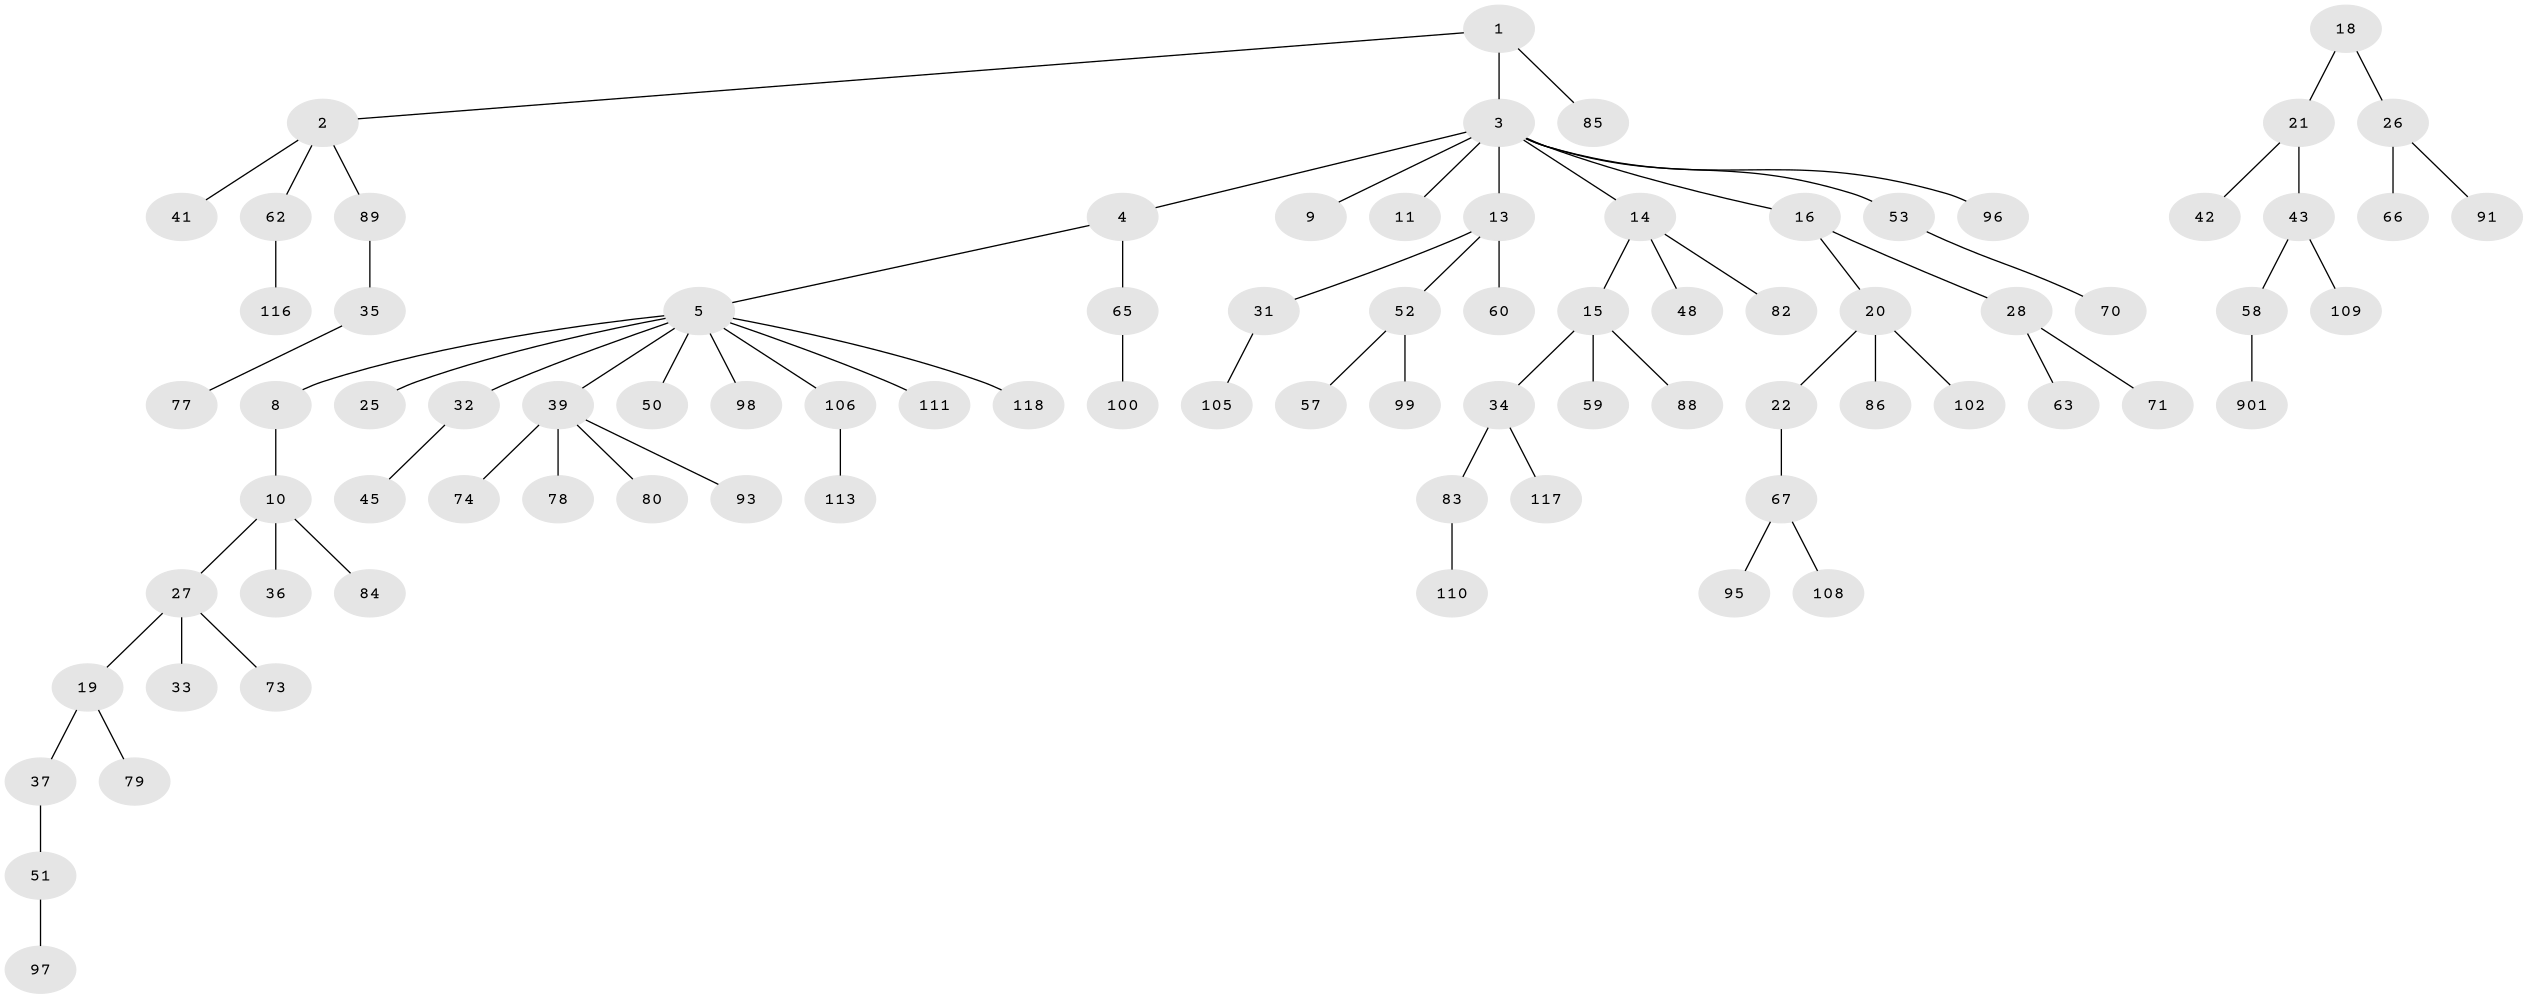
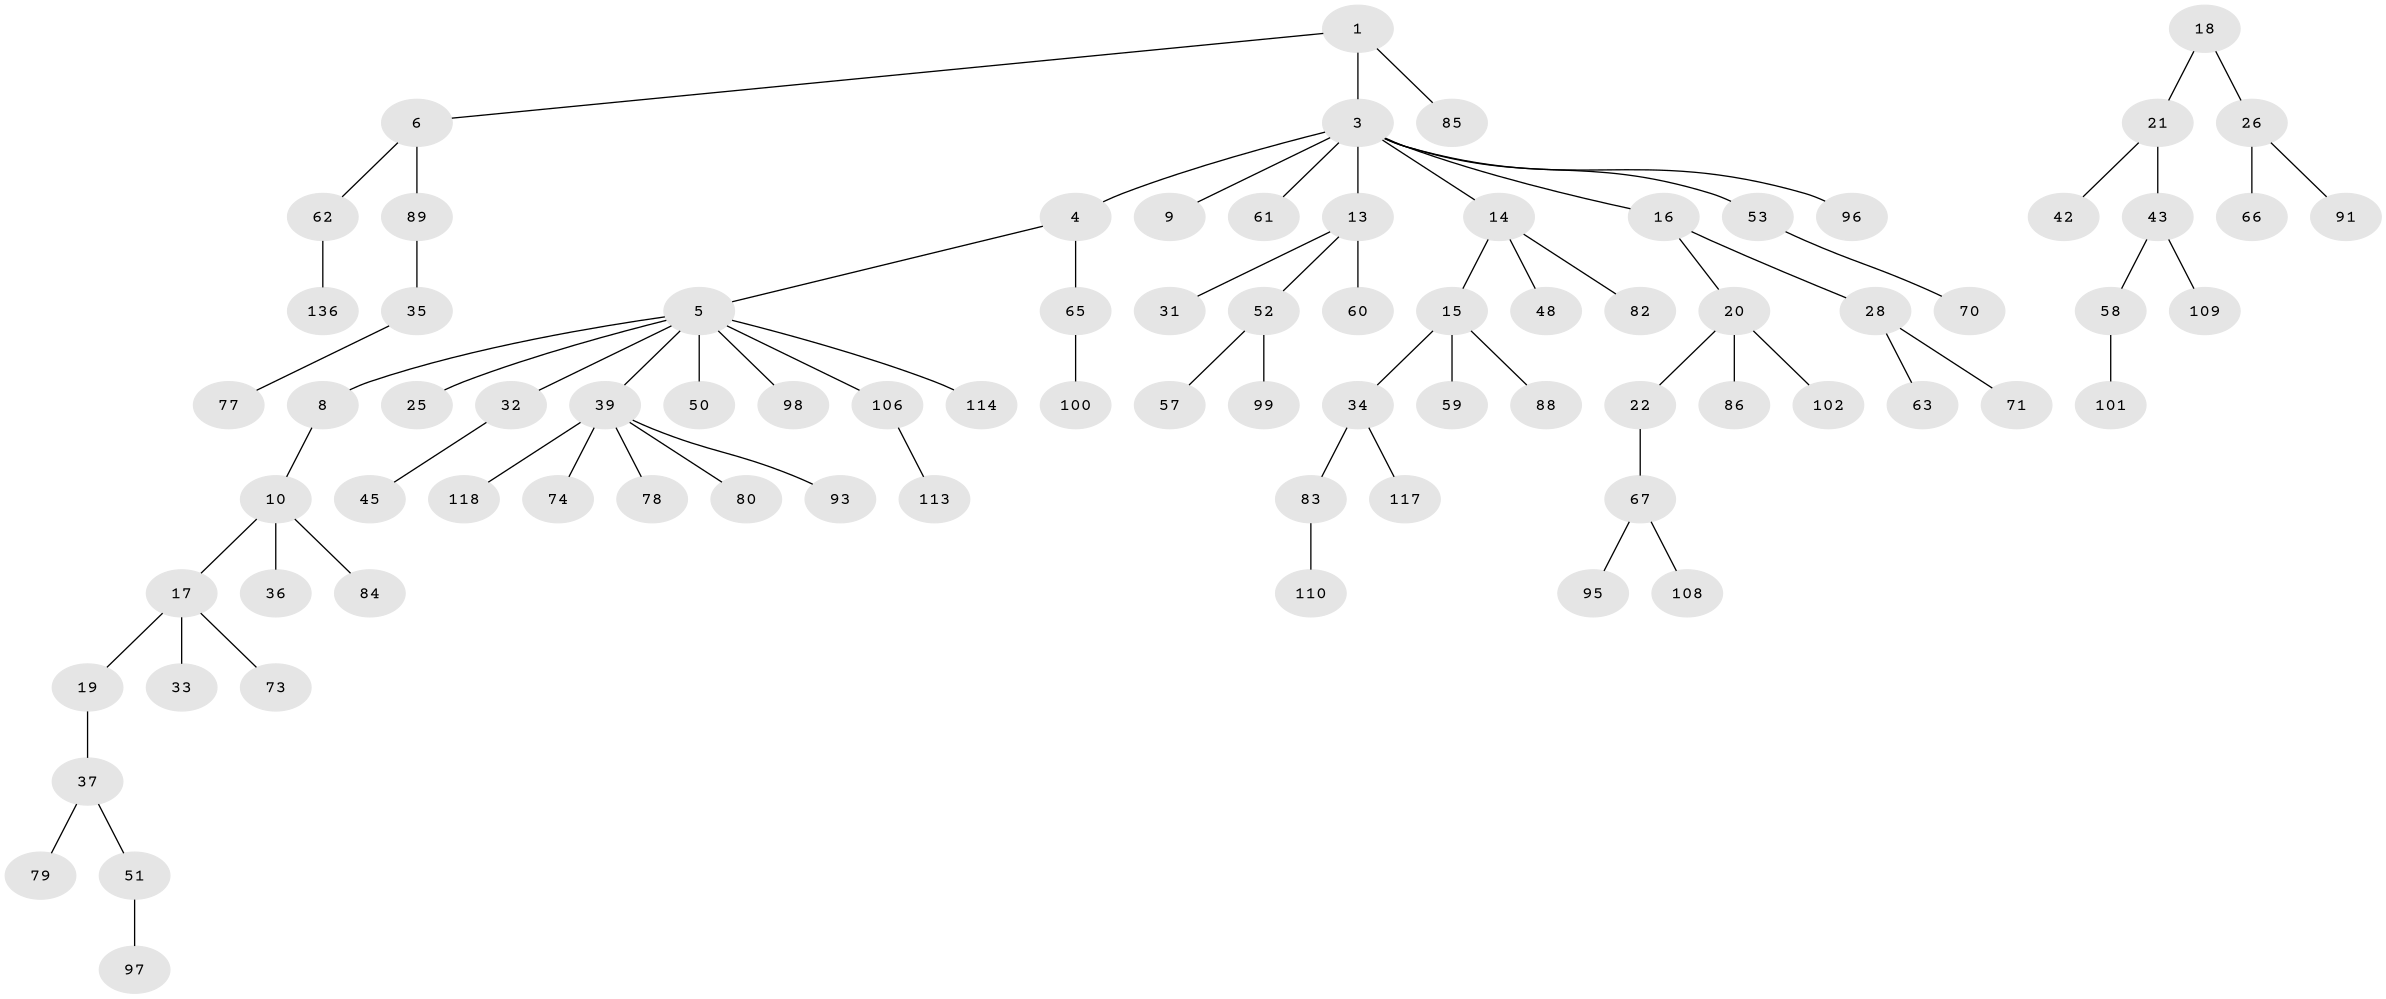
node "2": label "2" -> "6"
node "41": removed
node "11": label "11" -> "61"
node "116": label "116" -> "136"
edge "5" -- "118": now "39" -- "118"
node "111": label "111" -> "114"
node "105": removed
node "901": label "901" -> "101"
node "27": label "27" -> "17"
edge "19" -- "79": now "37" -- "79"
